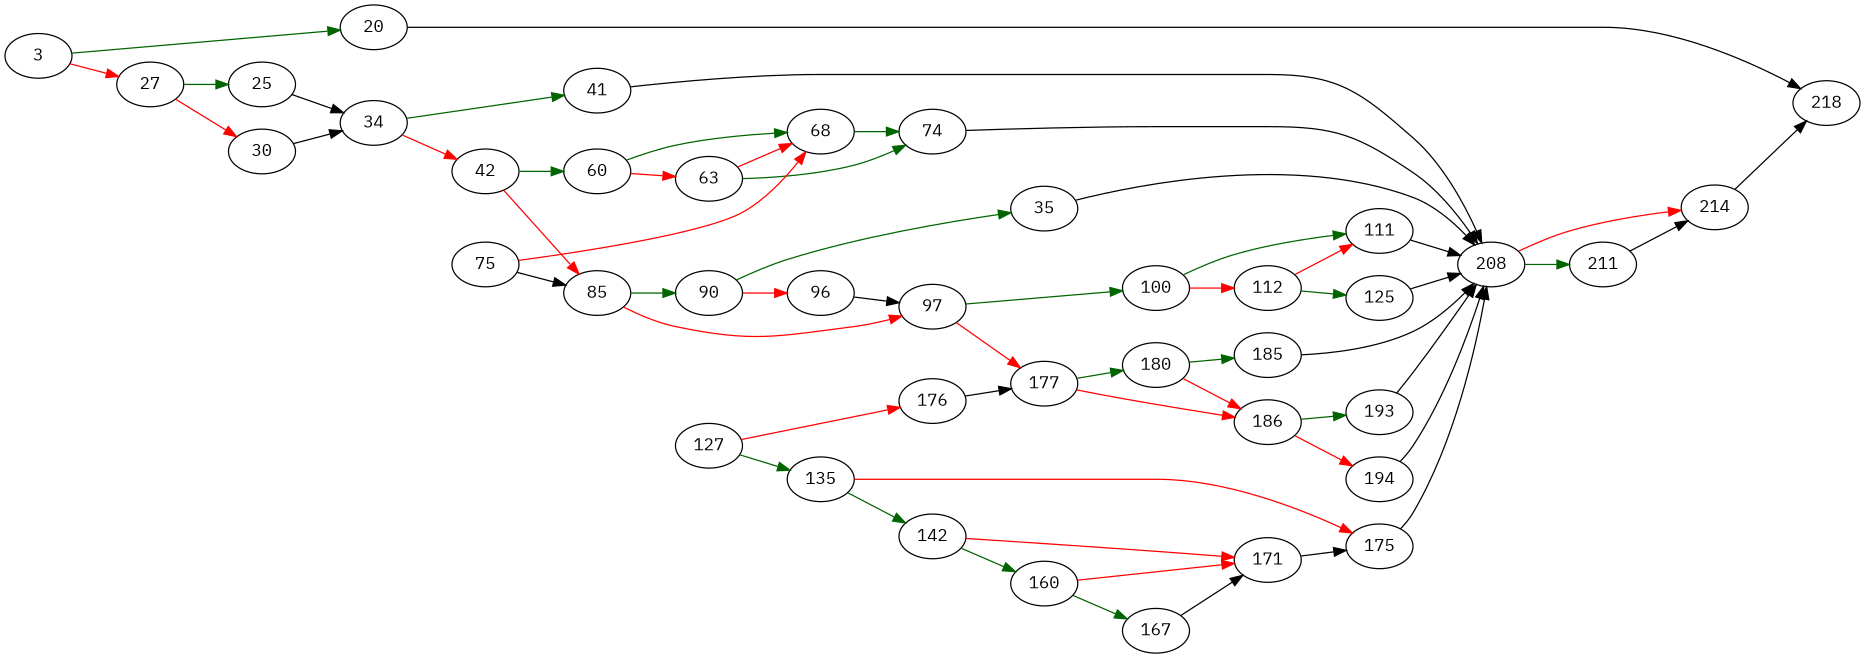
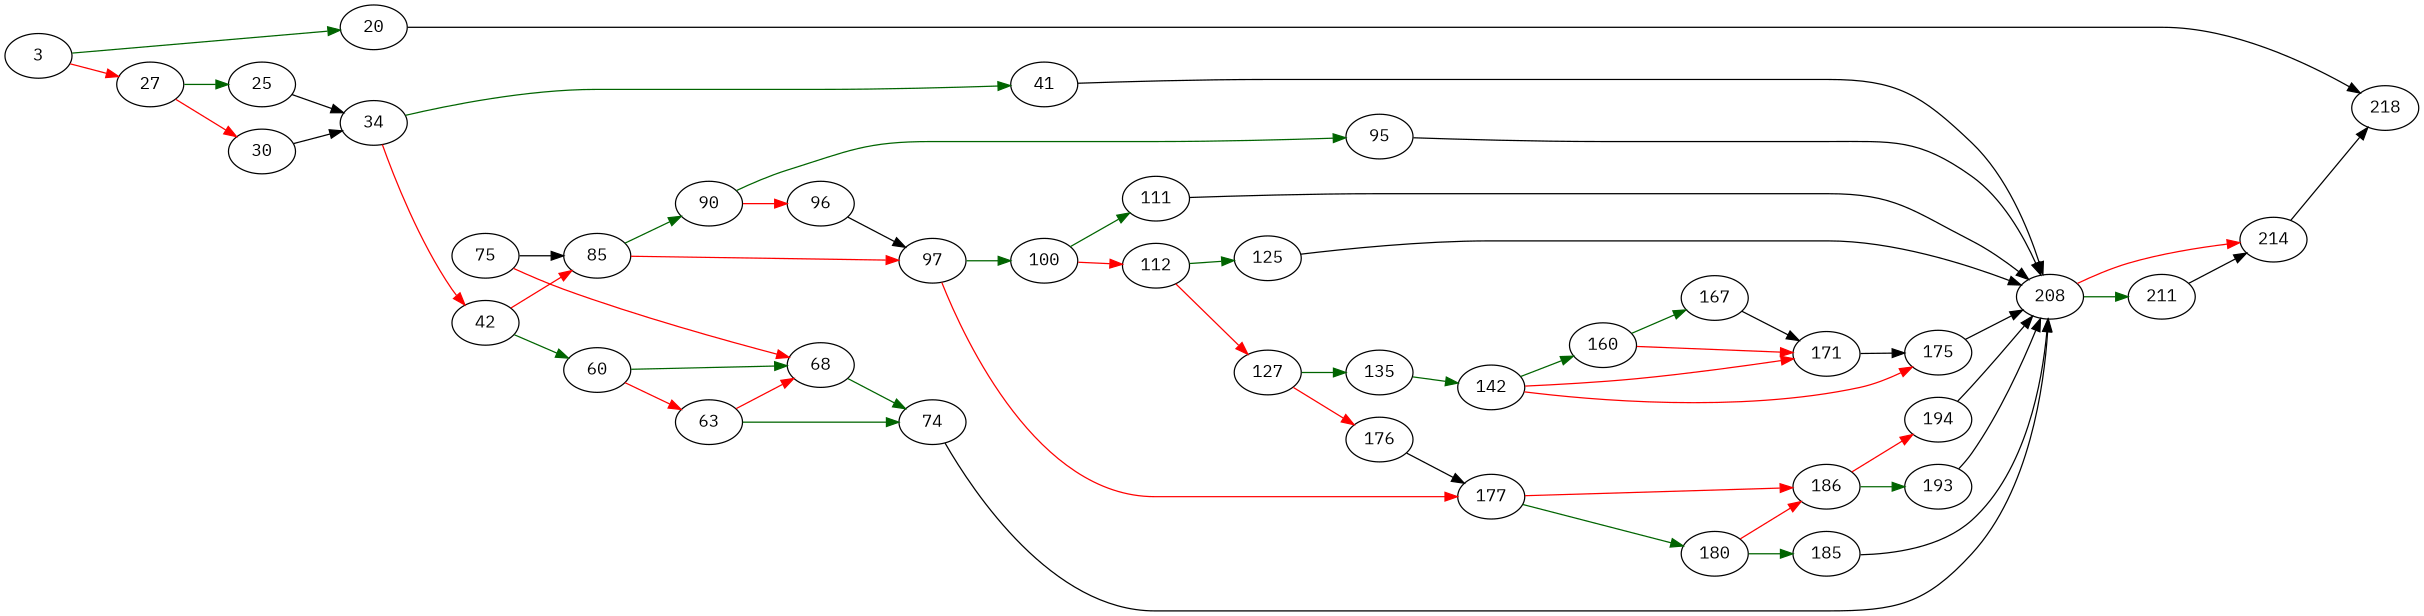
node "35": label "35" -> "95"
edge "112" -> "111": now "112" -> "127"
edge "135" -> "175": now "142" -> "175"
